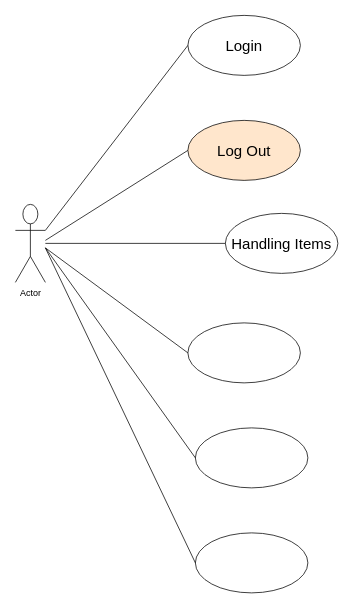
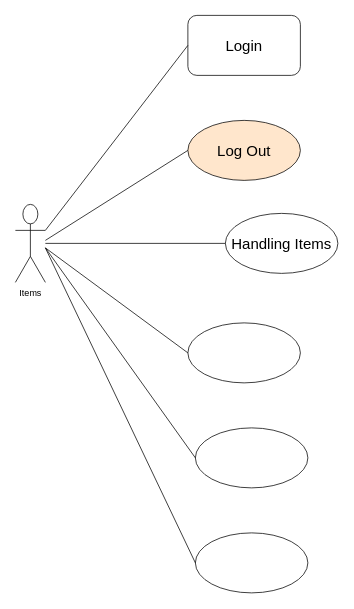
node "Login": shape ellipse -> rounded rectangle
node "Actor": label "Actor" -> "Items"
